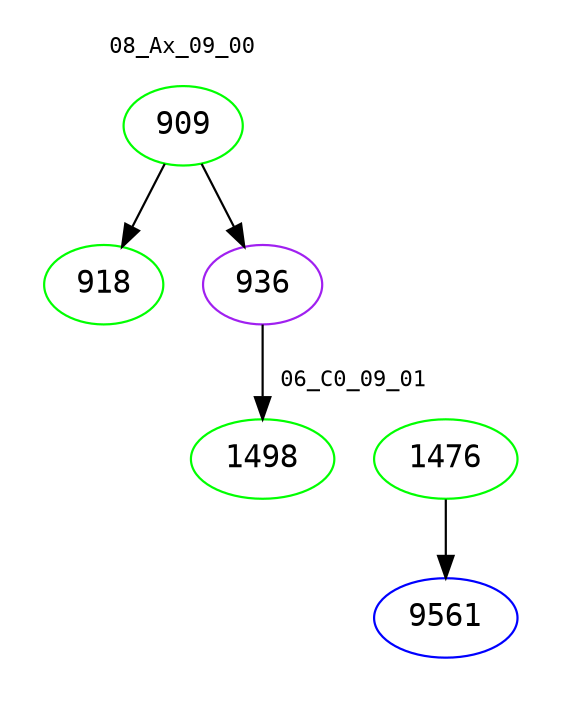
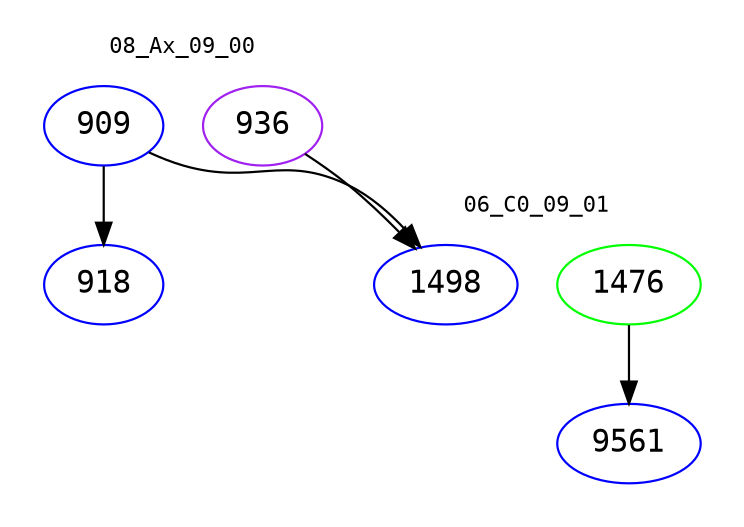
node "909": color green -> blue
edge "909" -> "936": now "909" -> "1498"
node "918": color green -> blue
node "1498": color green -> blue
